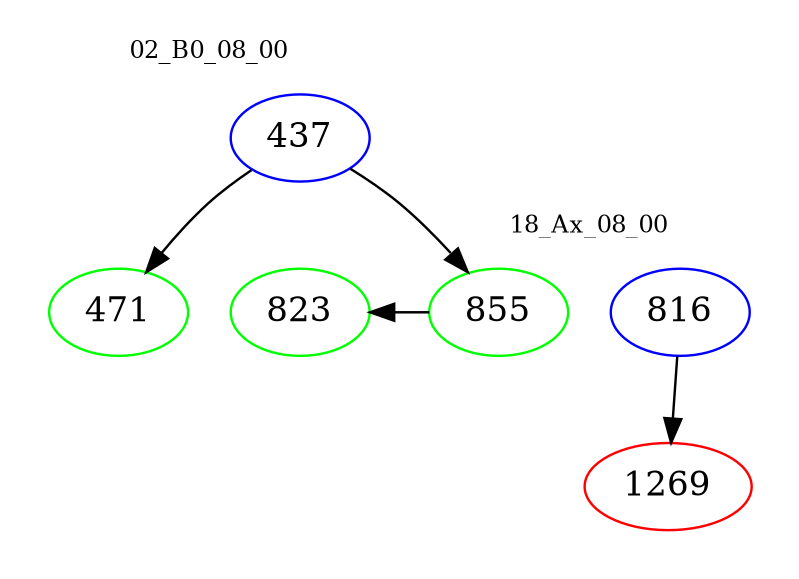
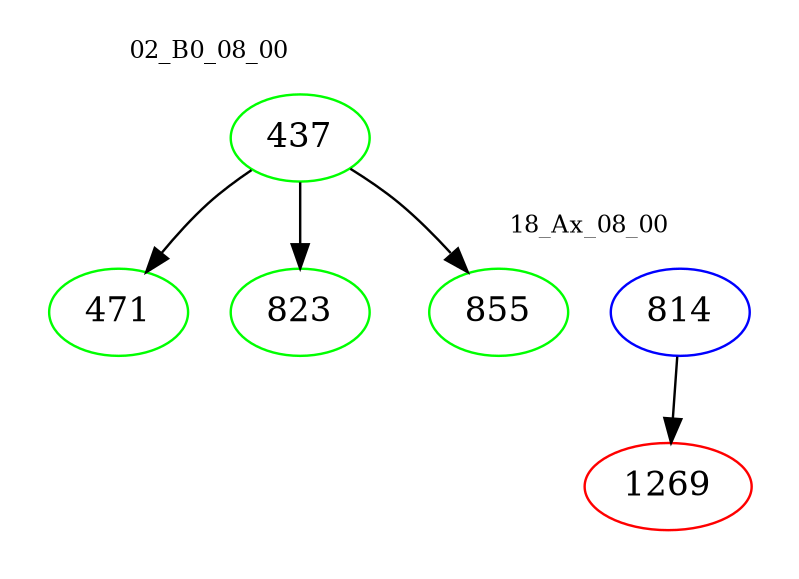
node "437": color blue -> green
edge "855" -> "823": now "437" -> "823"
node "816": label "816" -> "814"
